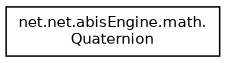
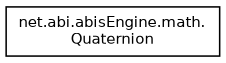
node "net.net.abisEngine.math. Quaternion": label "net.net.abisEngine.math. Quaternion" -> "net.abi.abisEngine.math. Quaternion"
